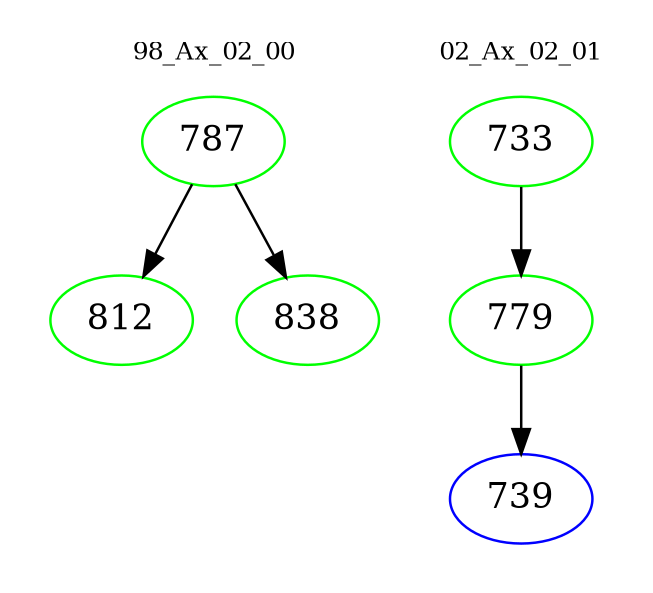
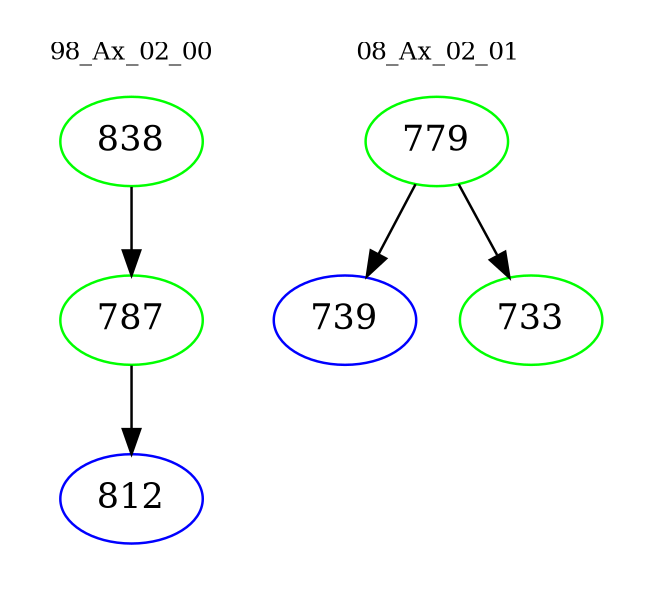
cluster "02_Ax_02_01": label "02_Ax_02_01" -> "08_Ax_02_01"
edge "733" -> "779": reversed
edge "787" -> "838": reversed
node "812": color green -> blue
